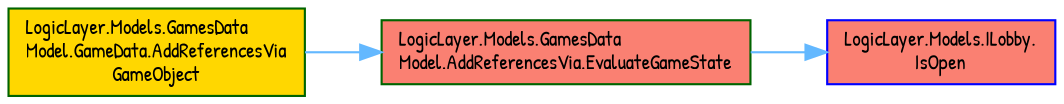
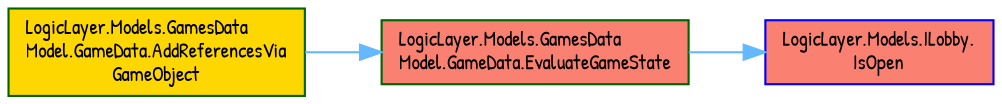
node "LogicLayer.Models.GamesData Model.AddReferencesVia.EvaluateGameState": label "LogicLayer.Models.GamesData Model.AddReferencesVia.EvaluateGameState" -> "LogicLayer.Models.GamesData Model.GameData.EvaluateGameState"
